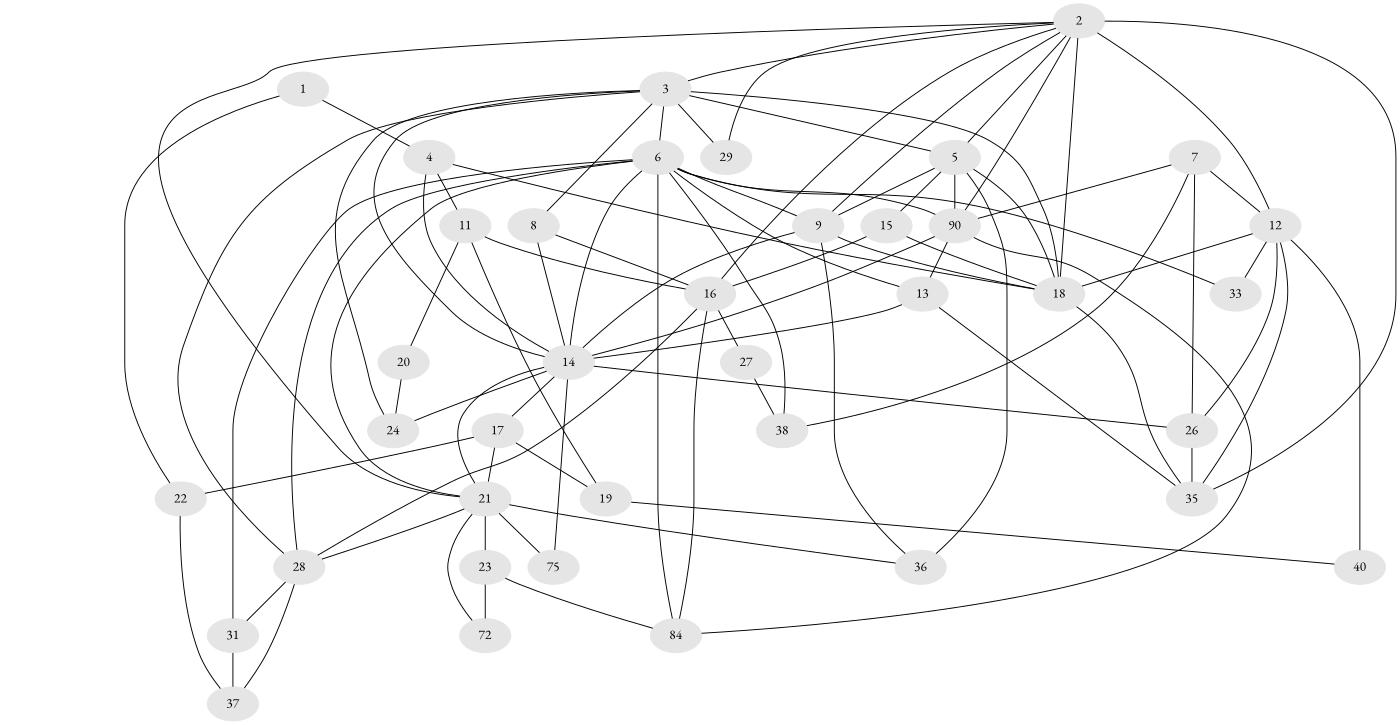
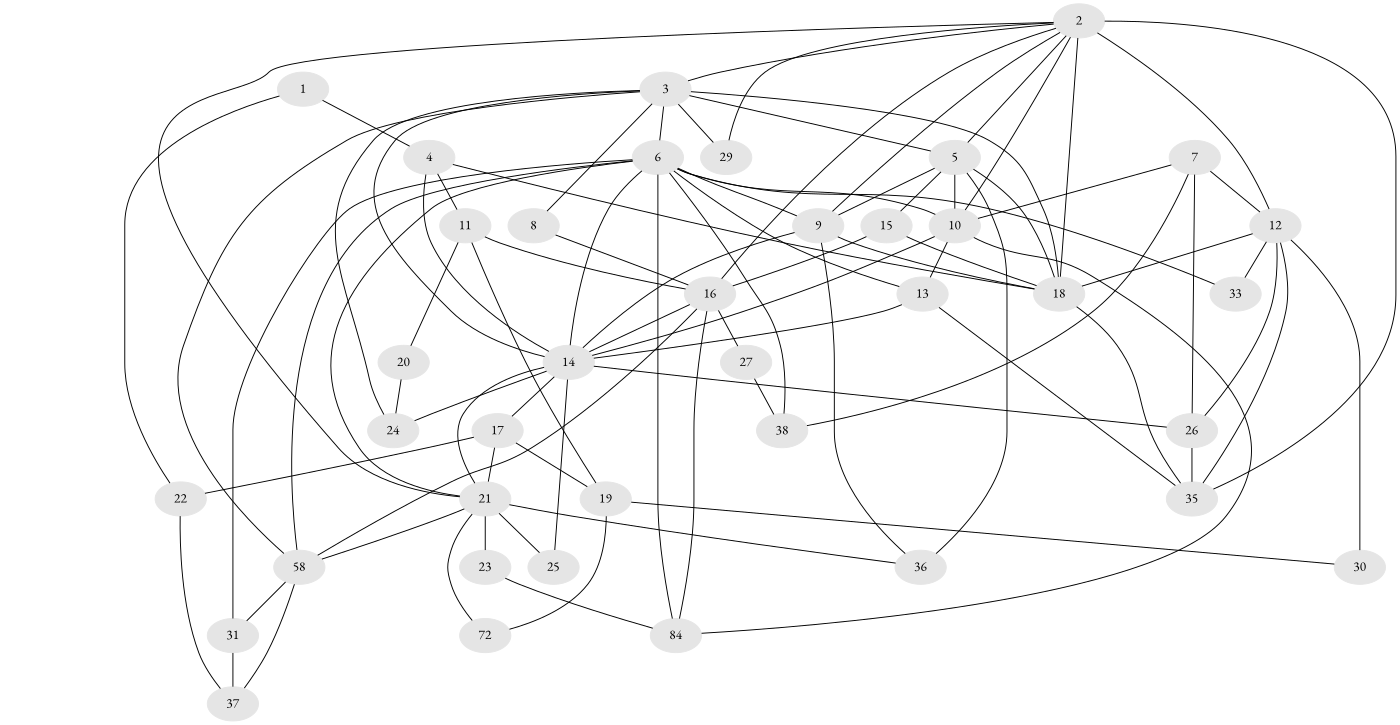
node "90": label "90" -> "10"
edge "8" -- "14": now "16" -- "14"
node "28": label "28" -> "58"
node "75": label "75" -> "25"
node "40": label "40" -> "30"
edge "23" -- "72": now "19" -- "72"
